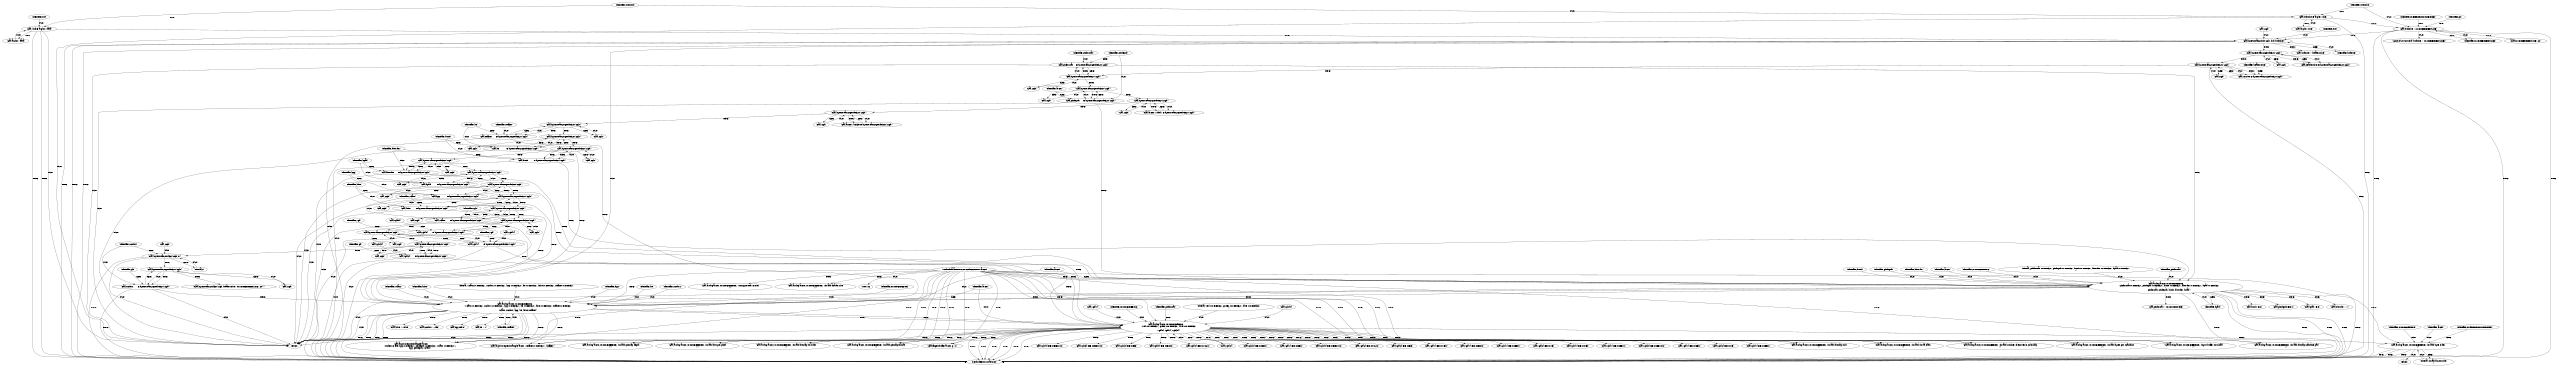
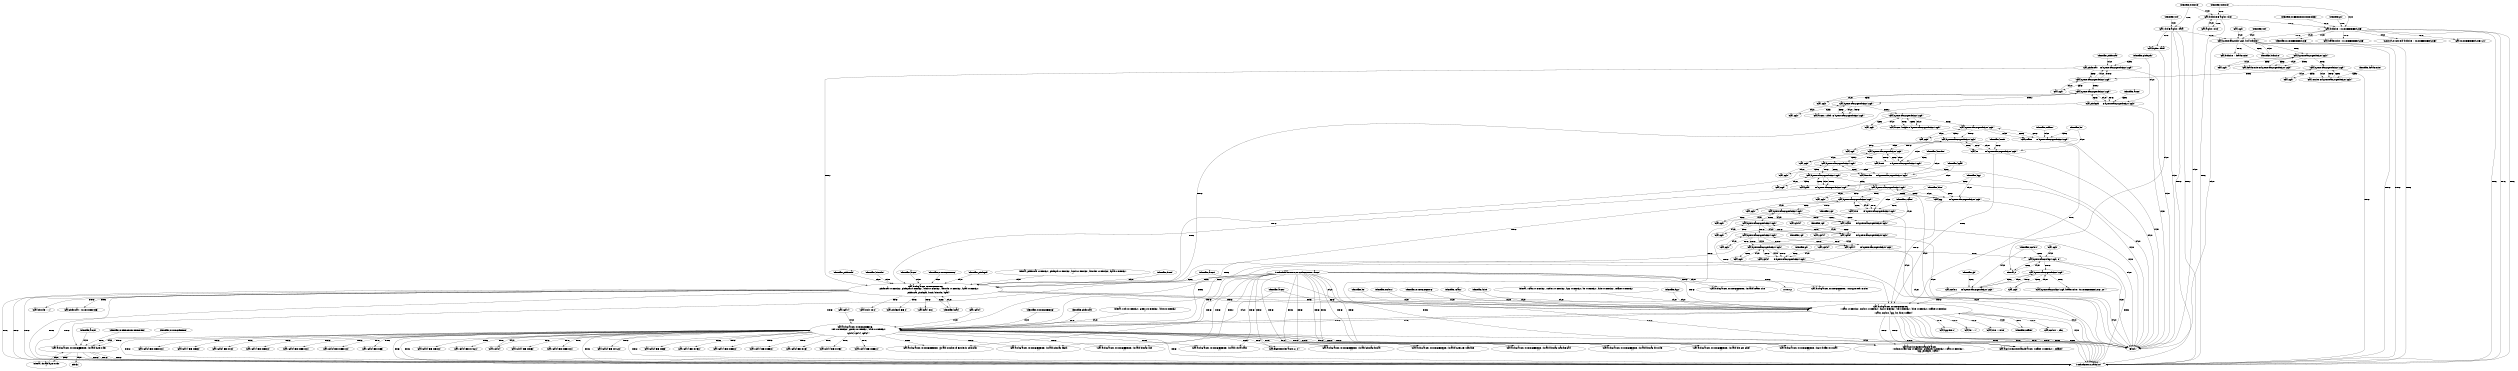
edge "(Call,avpkt->data)" -> "(Call,*buf = avpkt->data)": now "(Call,avpkt->data)" -> "(Literal,2)"
edge "(Call,buf_size < XWD_HEADER_SIZE)" -> "(Identifier,XWD_HEADER_SIZE)": label "CFG: " -> "AST: "
edge "(Call,buf_size < XWD_HEADER_SIZE)" -> "(Call,XWD_HEADER_SIZE - 20)": label "DDG: " -> "CFG: "
node "(Call,header_size < XWD_HEADER_SIZE)": added
node "(Call,ff_get_buffer(avctx, p, 0))": label "(Call,ff_get_buffer(avctx, p, 0))" -> "(Call,ff_get_entries(avctx, p, 0))"
node "(Call,rgb[2] == 0xF800)": removed
edge "(Call,ncolors       = bytestream2_get_be32u(&gb))" -> "(MethodReturn,static int)": removed, label "DDG:"
